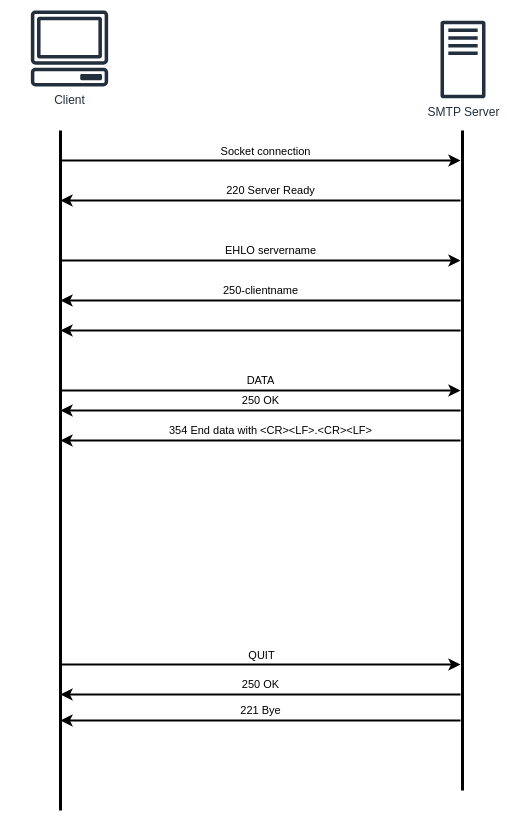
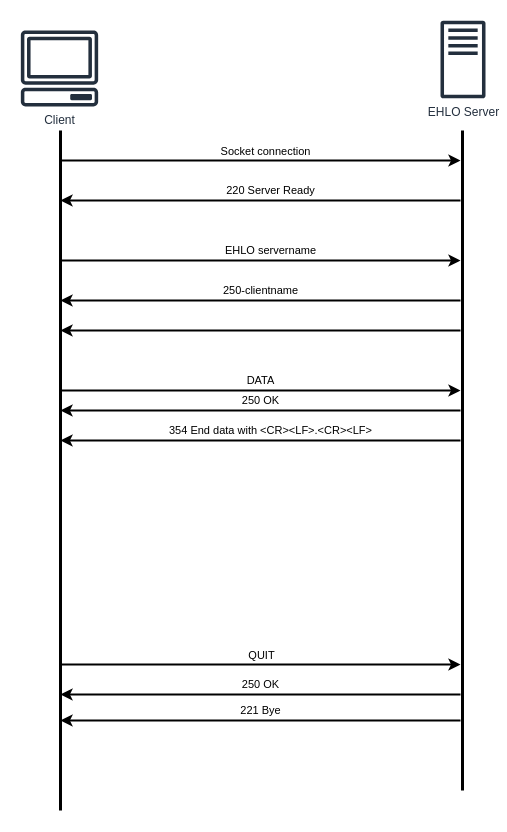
node "Client": moved (70, 49) -> (60, 69)
node "SMTP Server": label "SMTP Server" -> "EHLO Server"
